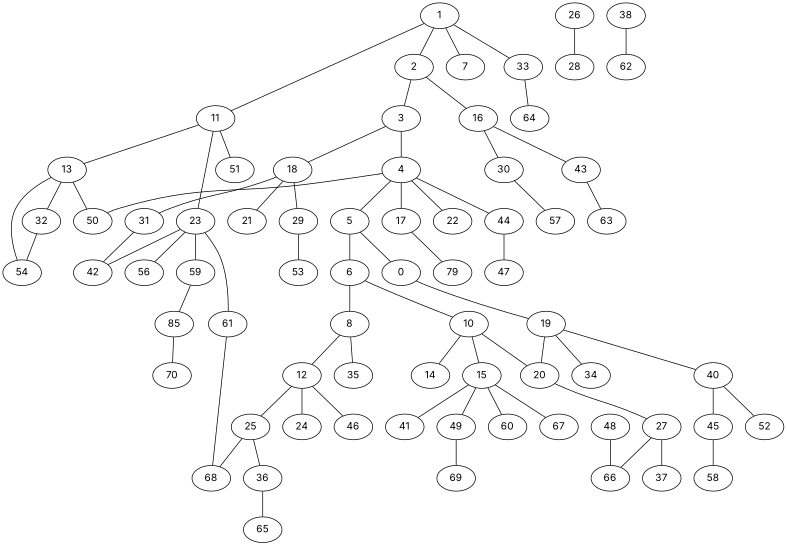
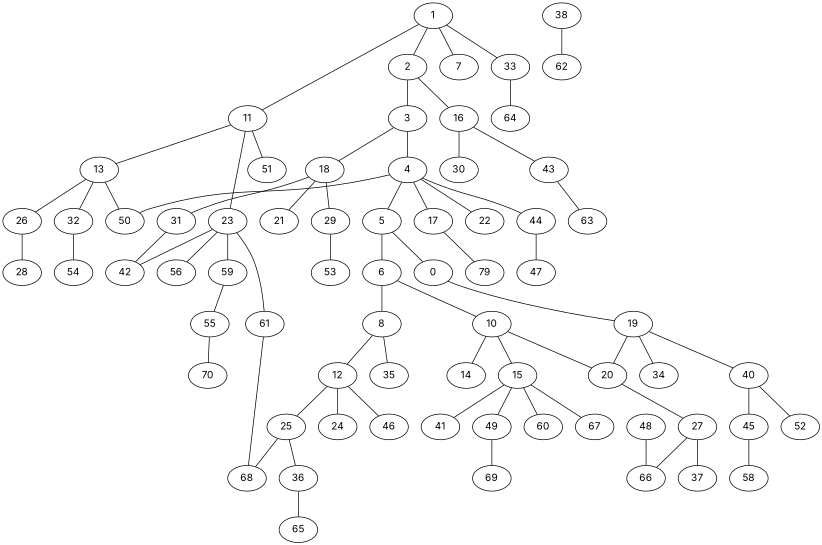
edge "13" -- "54": now "13" -- "26"
node "57": removed
node "85": label "85" -> "55"
